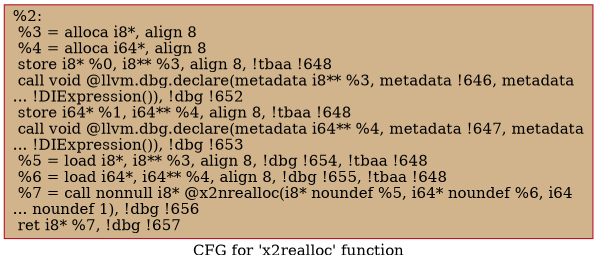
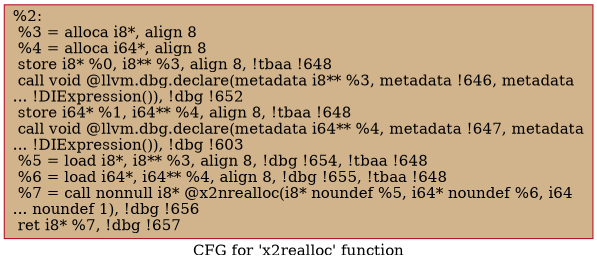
node "%2:": text "... !DIExpression()), !dbg !653" -> "... !DIExpression()), !dbg !603"
